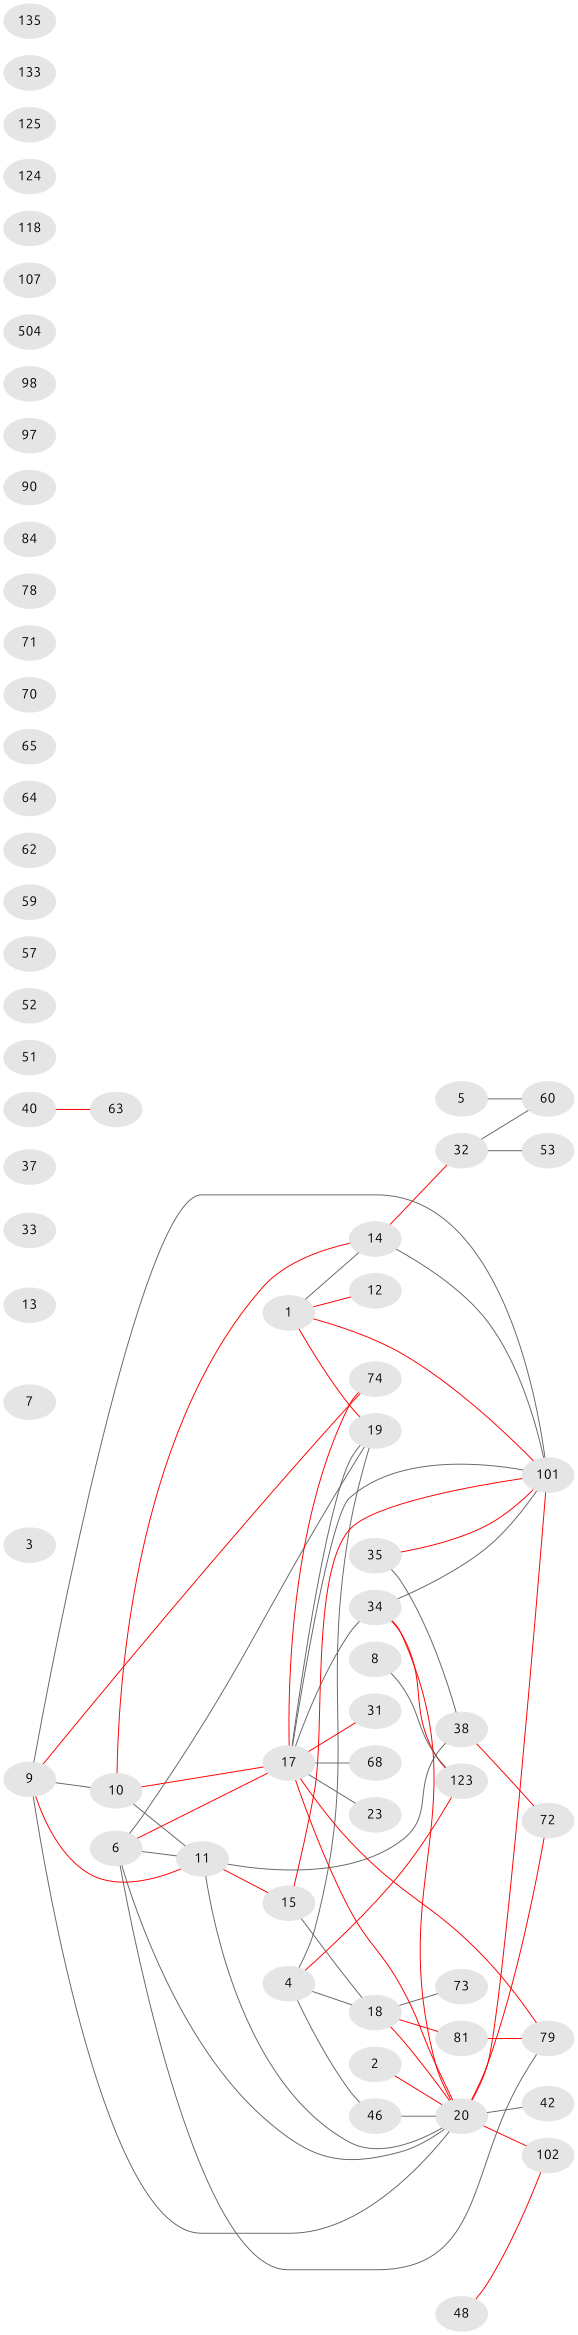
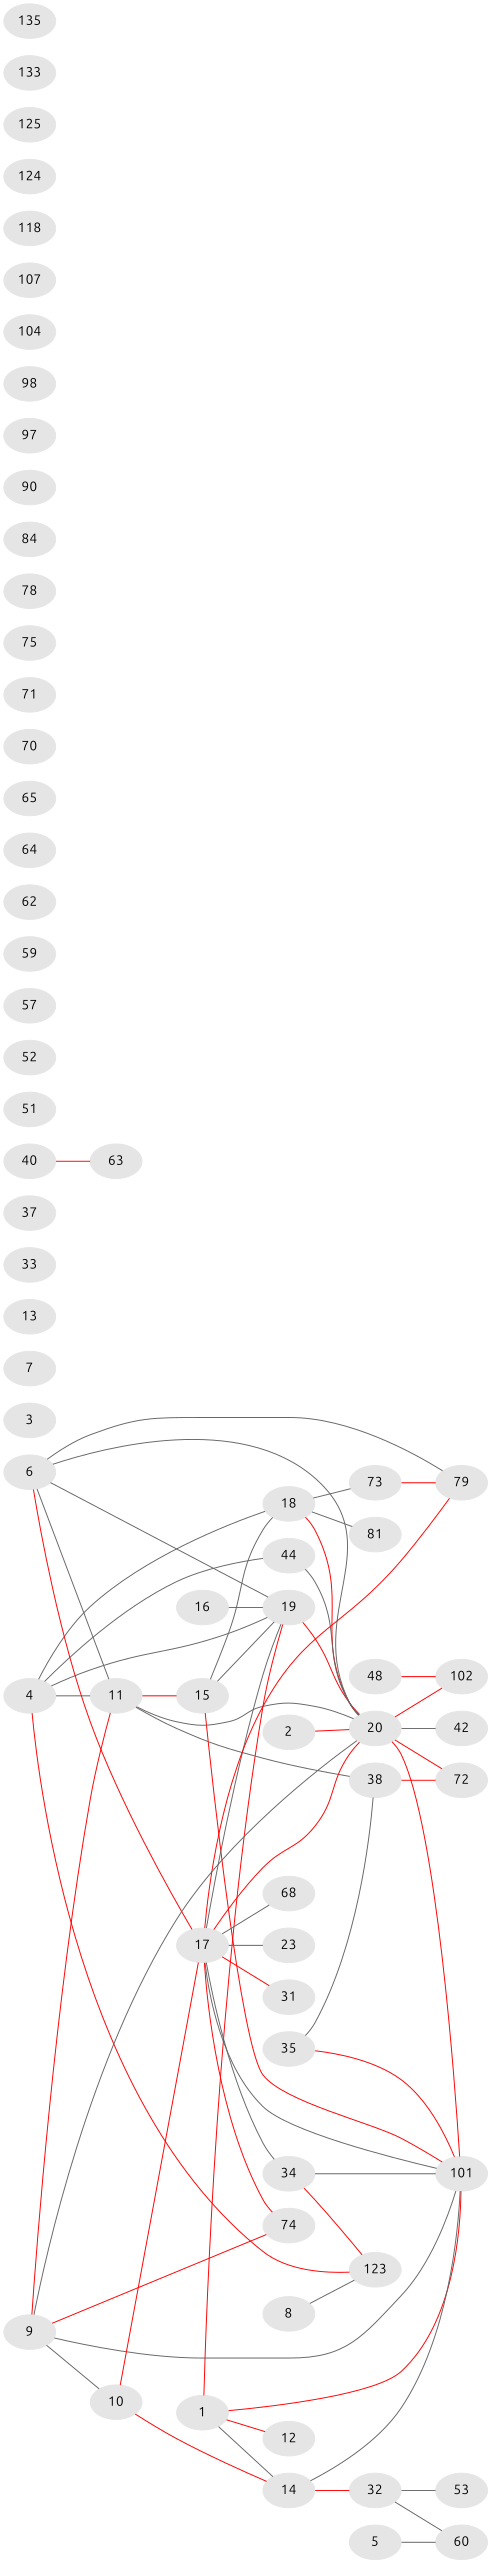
node "504": label "504" -> "104"
node "75": added
node "16": added
edge "19" -- "15": added
edge "10" -- "11": now "4" -- "11"
edge "34" -- "20": now "19" -- "20"
edge "18" -- "81": color red -> gray40
edge "81" -- "79": now "73" -- "79"
node "46": label "46" -> "44"
